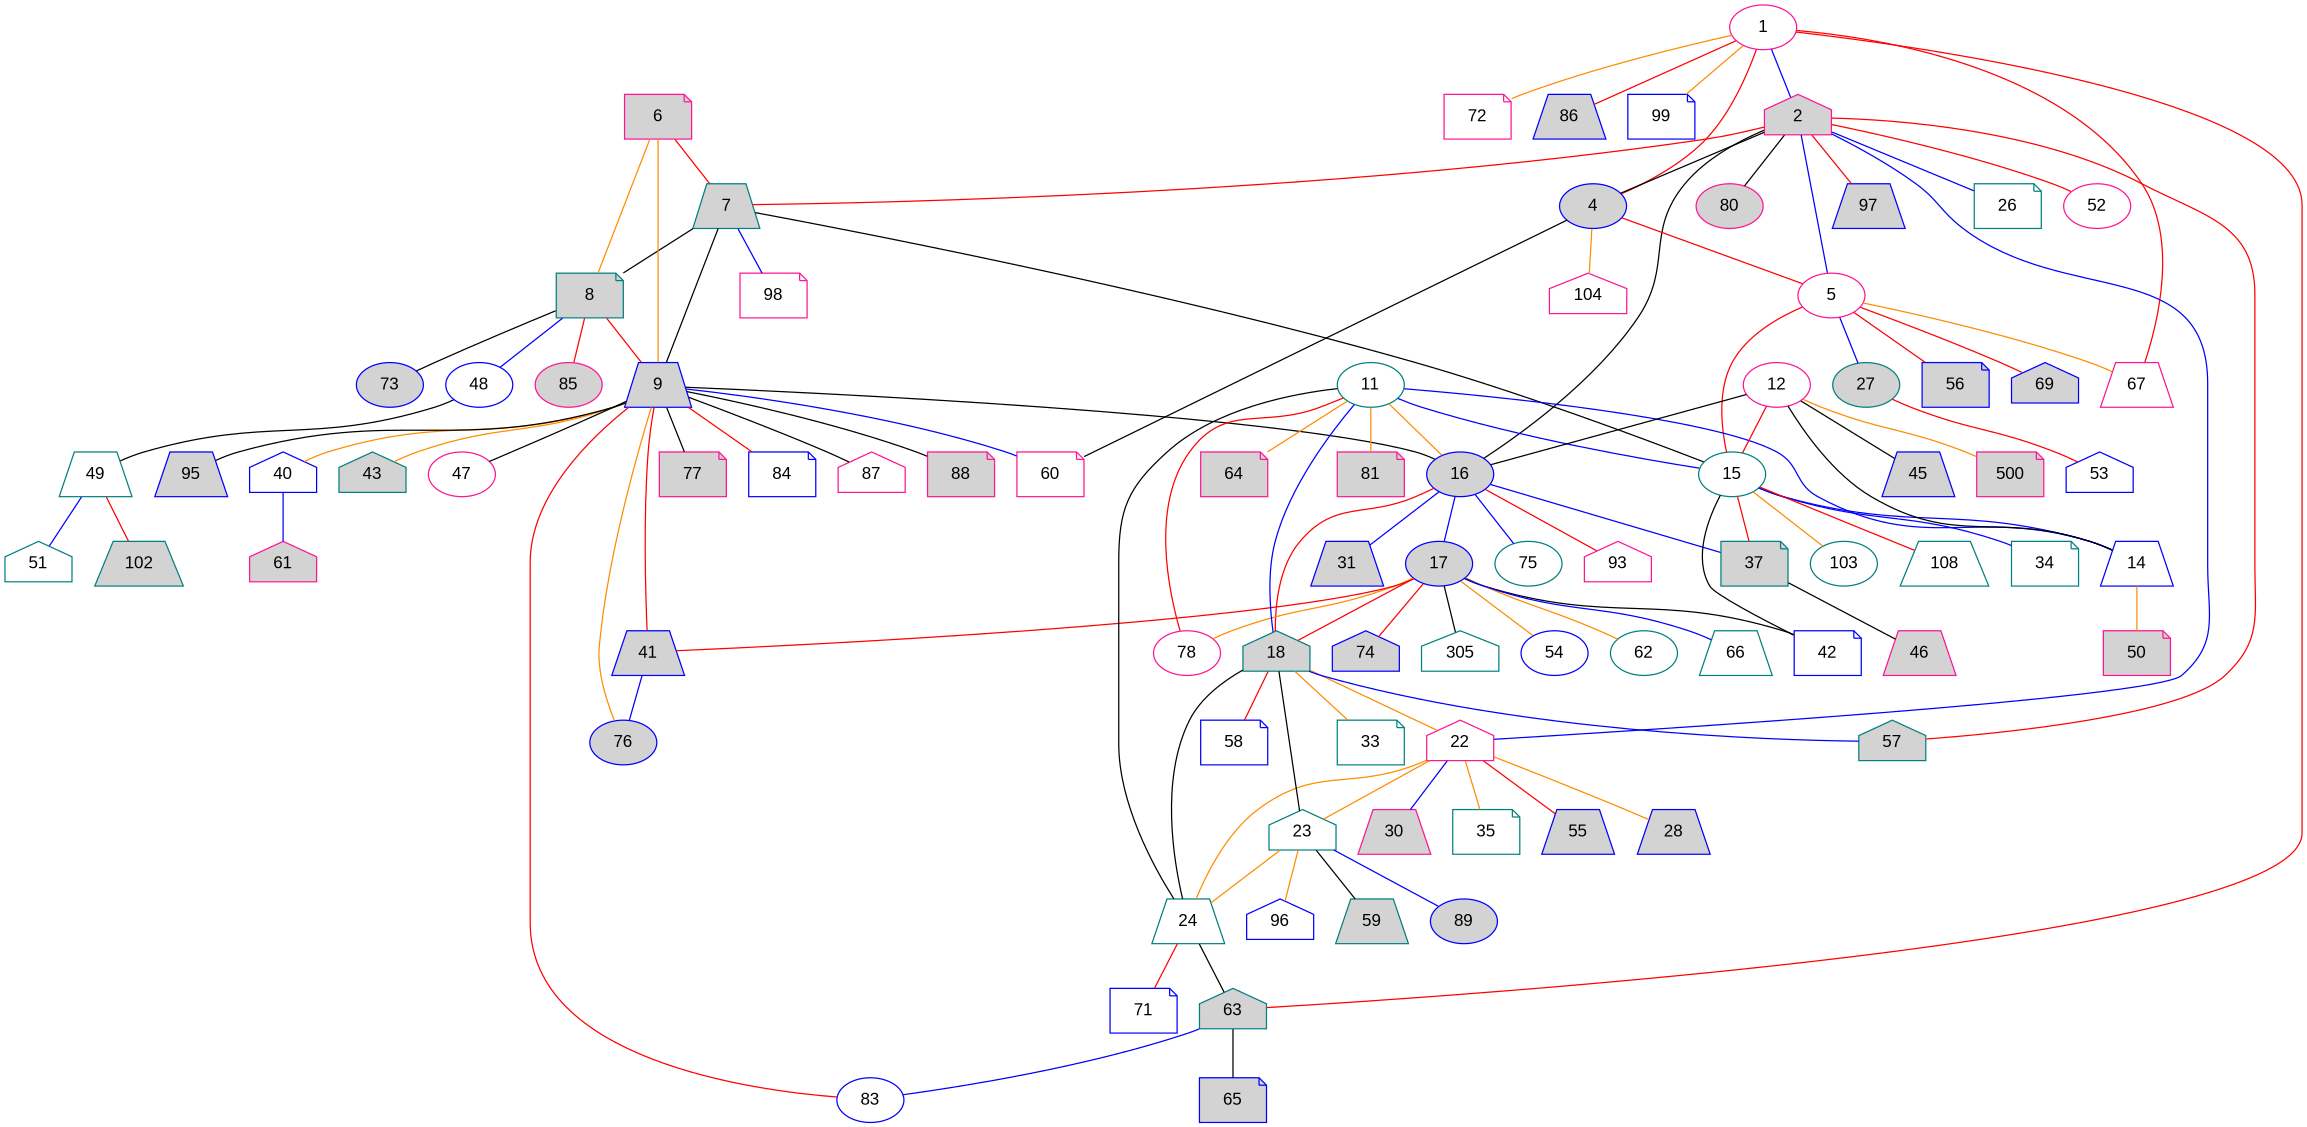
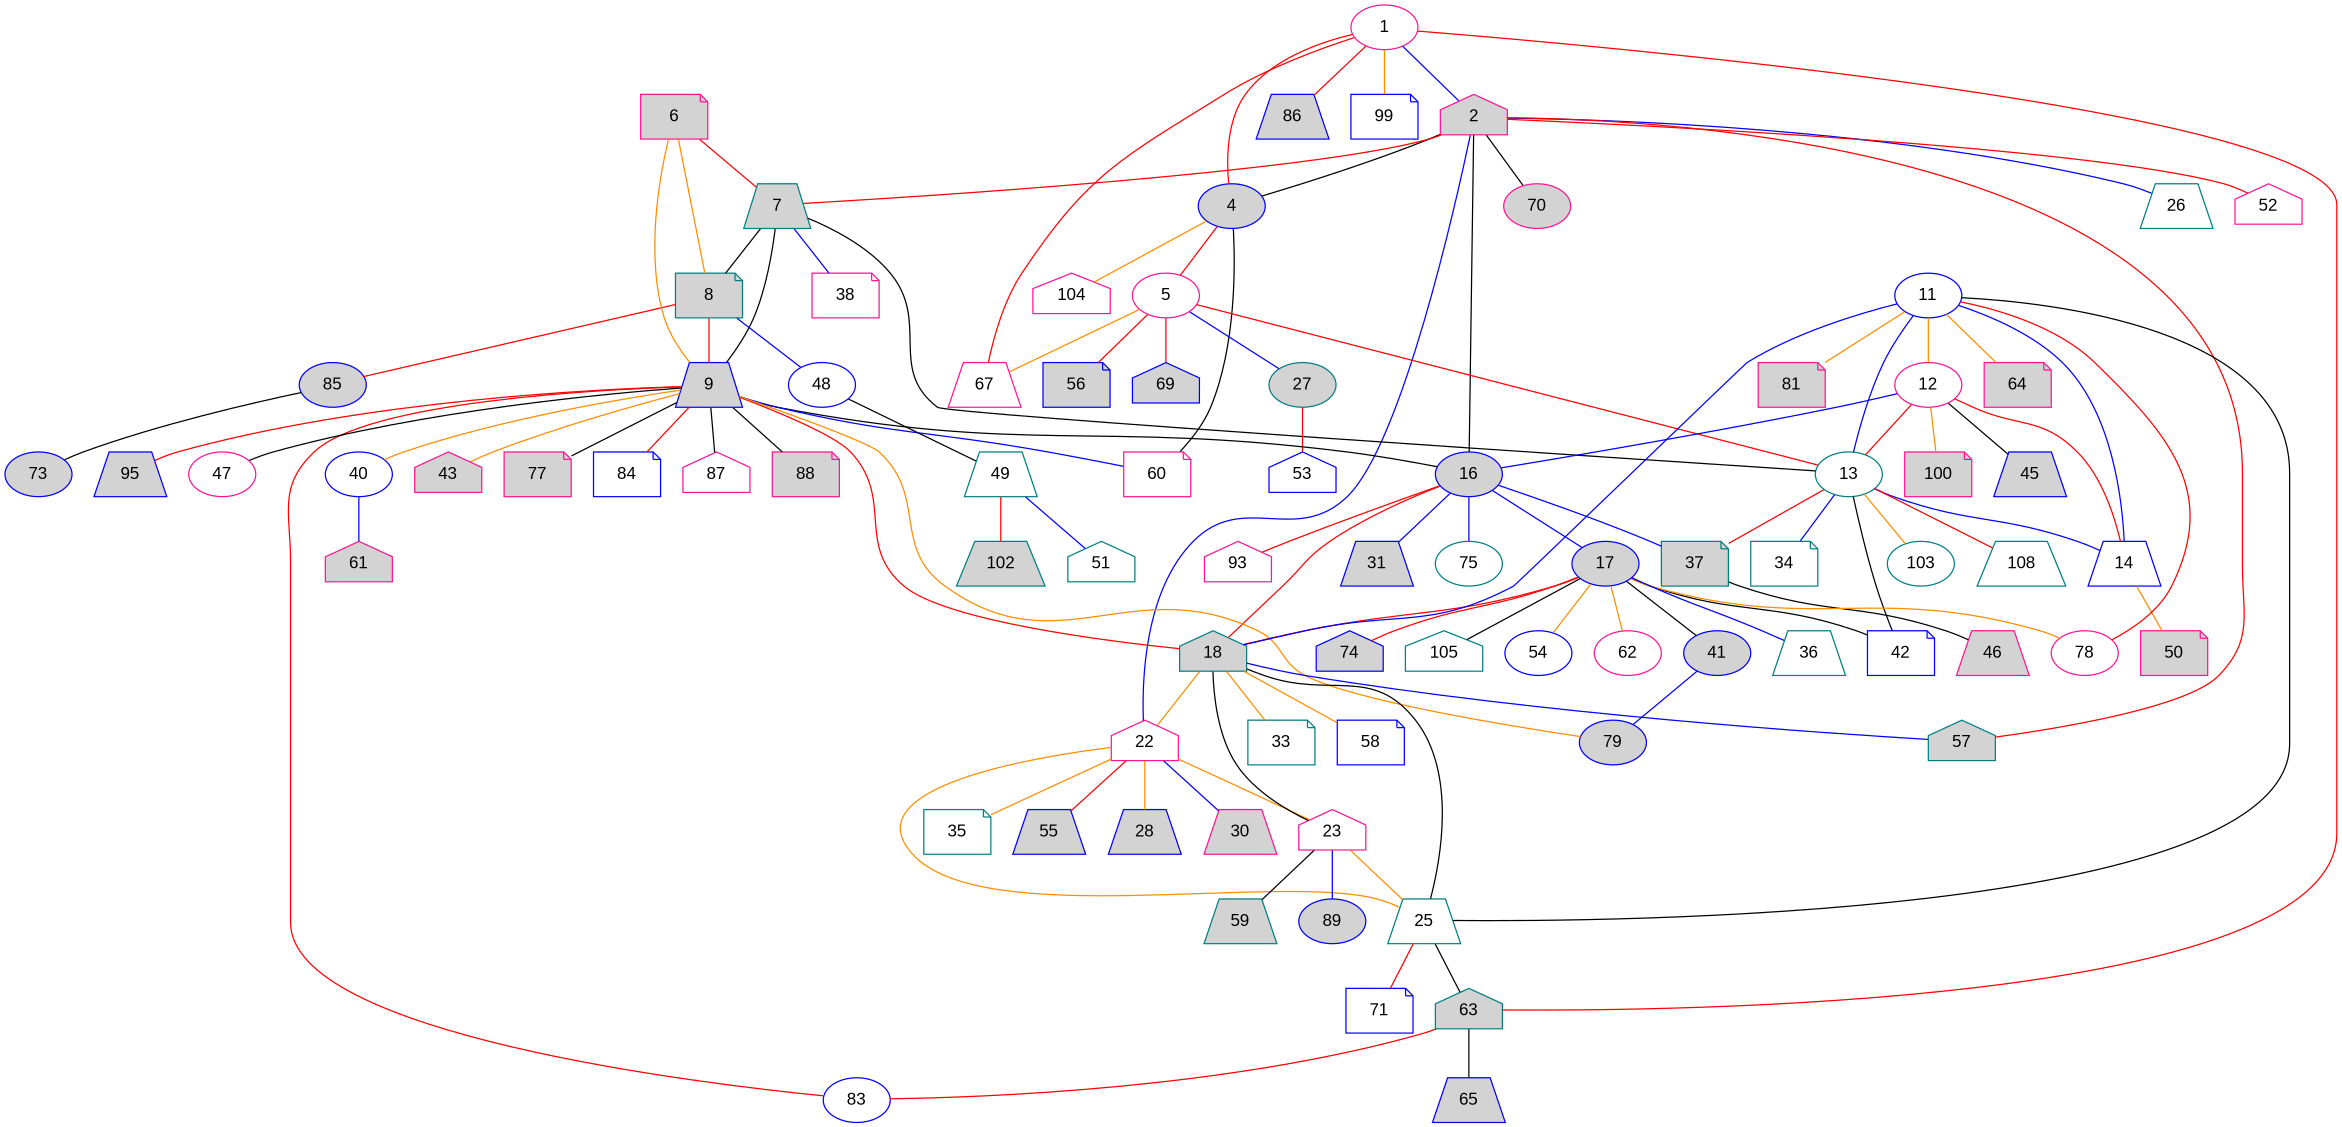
node "72": removed
edge "2" -- "5": removed
node "80": label "80" -> "70"
node "97": removed
node "26": shape note -> trapezium
node "52": shape ellipse -> house
node "98": label "98" -> "38"
edge "8" -- "73": now "85" -- "73"
node "85": color deeppink -> blue
node "11": color teal -> blue
edge "12" -- "16": color black -> blue
edge "11" -- "16": now "11" -- "12"
edge "9" -- "95": color black -> red
node "40": shape house -> ellipse
node "43": color teal -> deeppink
node "15": label "15" -> "13"
node "500": label "500" -> "100"
edge "12" -- "14": color black -> red
edge "9" -- "41": now "9" -- "18"
edge "17" -- "41": color red -> black
node "41": shape trapezium -> ellipse
node "305": label "305" -> "105"
node "62": color teal -> deeppink
node "66": label "66" -> "36"
edge "18" -- "58": color red -> darkorange
node "76": label "76" -> "79"
node "23": color teal -> deeppink
node "24": label "24" -> "25"
node "96": removed
edge "63" -- "83": color blue -> red
node "65": shape note -> trapezium
